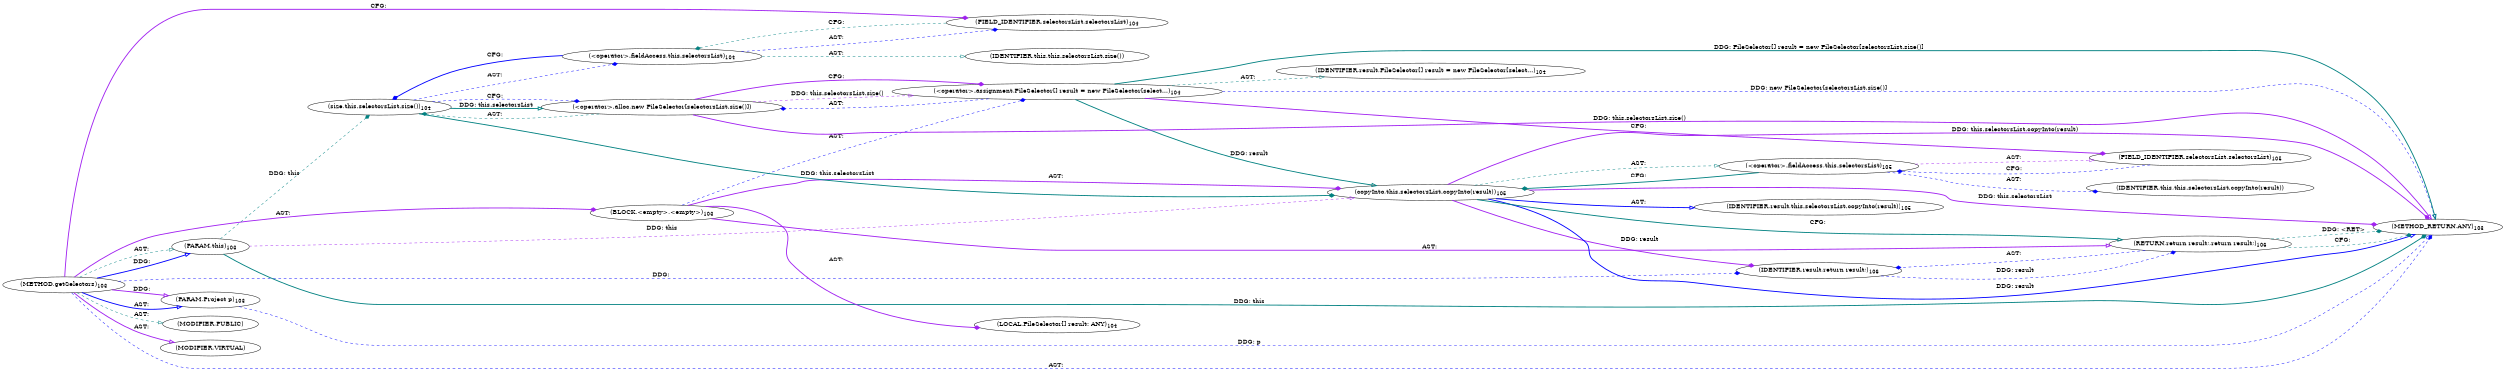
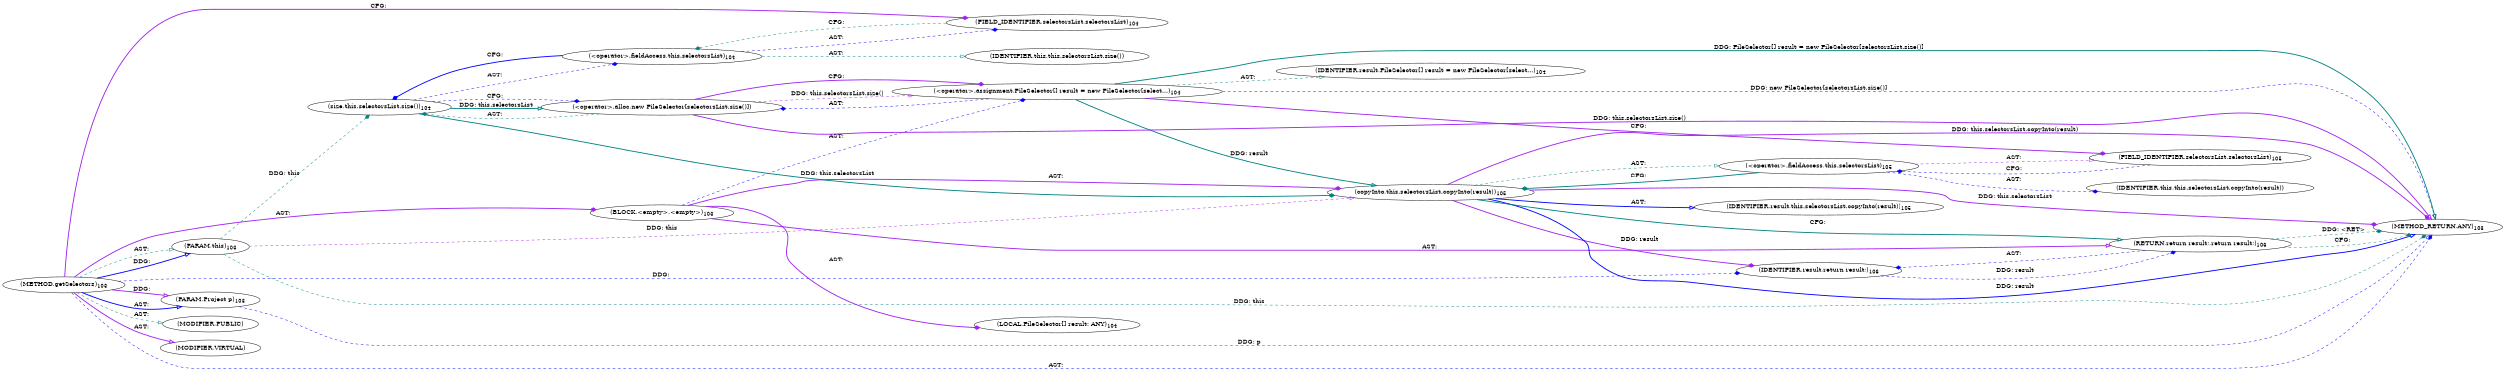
edge "(PARAM,this)" -> "(METHOD_RETURN,ANY)": style bold -> dashed
